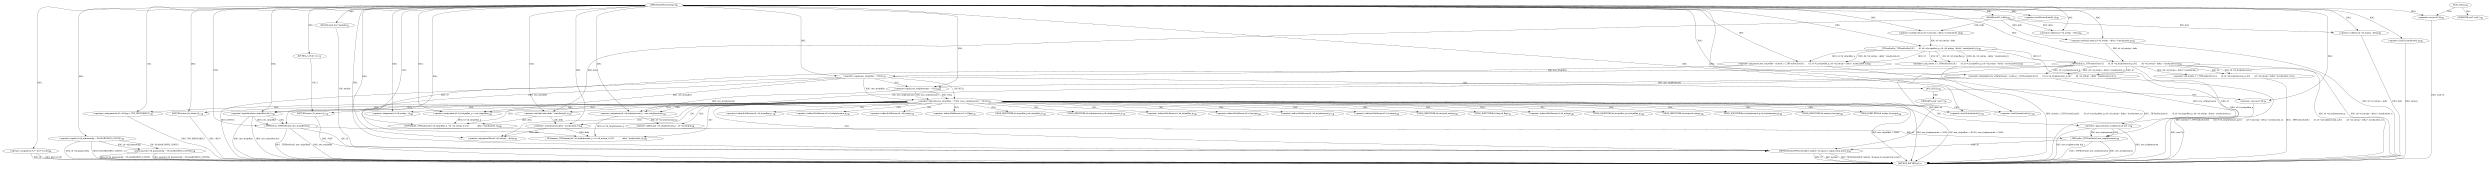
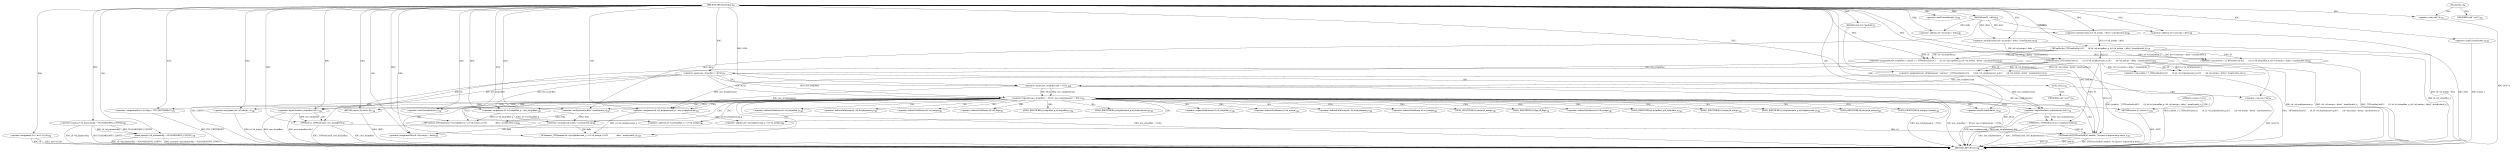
edge "(METHOD,TIFFGrowStrips)" -> "(LITERAL,1,return (1);)": now "(METHOD,TIFFGrowStrips)" -> "(assert,assert(td->td_planarconfig == PLANARCONFIG_CONTIG))"
edge "(METHOD,TIFFGrowStrips)" -> "(<operator>.equals,new_stripbytecount == NULL)": label "DDG: " -> "DDG: NULL"
edge "(<operator>.equals,new_stripbytecount == NULL)" -> "(<operator>.logicalAnd,new_stripbytecount && 1)": added, label "DDG: new_stripbytecount"
edge "(<operator>.equals,new_stripbytecount == NULL)" -> "(METHOD_RETURN,int)": added, label "DDG: NULL"
node "(<operator>.addition,td->td_stripoffset_p + td->td_nstrips)": added
edge "(_TIFFfreeExt,_TIFFfreeExt(tif, new_stripoffset))" -> "(_TIFFfreeExt,_TIFFfreeExt(tif, new_stripbytecount))": removed, label "DDG: tif"
edge "(<operator>.assignment,td->td_nstrips = 0)" -> "(METHOD_RETURN,int)": added, label "DDG: td->td_nstrips"
